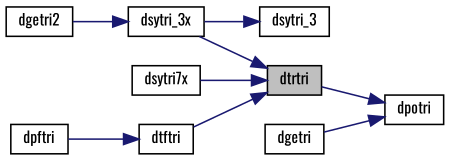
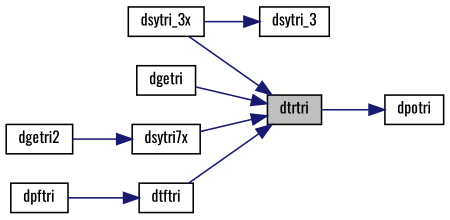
edge "dgetri2" -> "dsytri_3x": now "dgetri2" -> "dsytri7x"
edge "dgetri" -> "dpotri": now "dgetri" -> "dtrtri"
